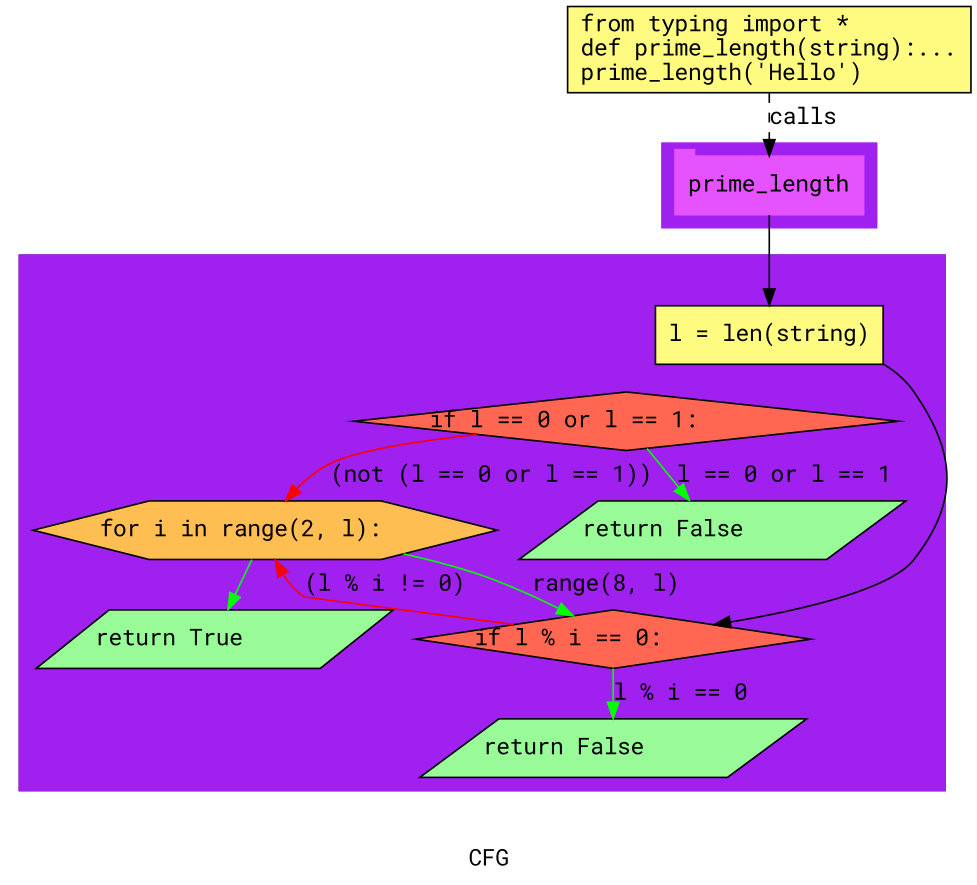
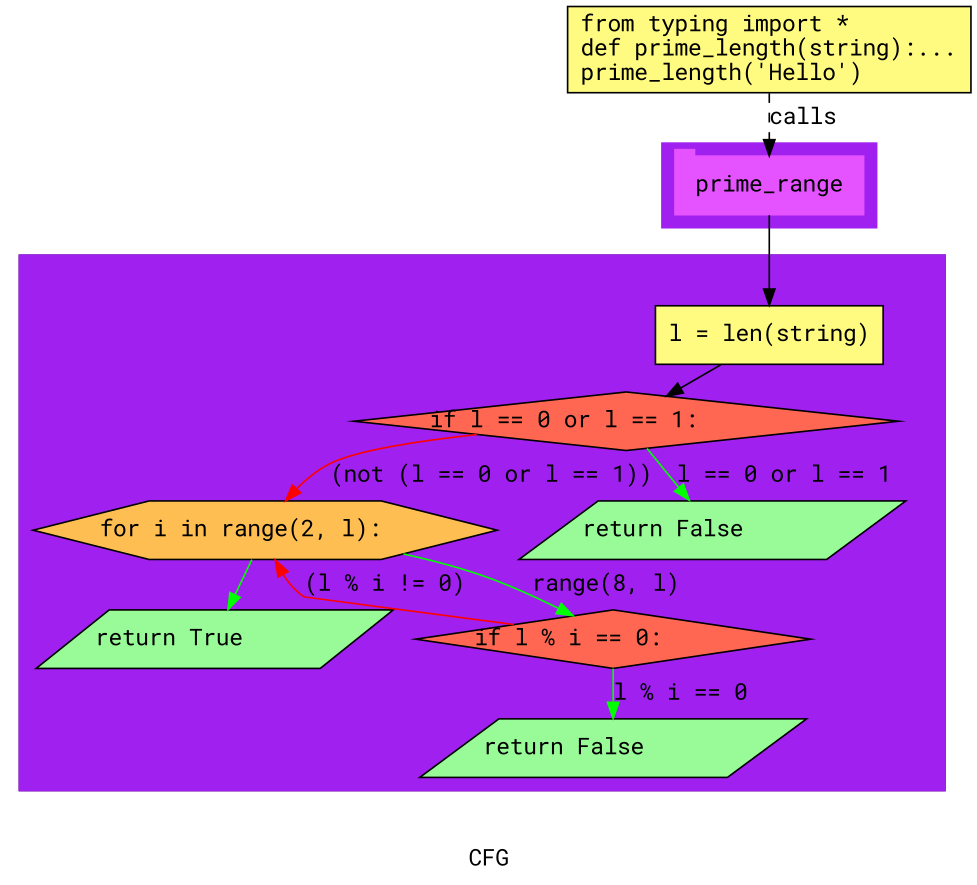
node "prime_length": label "prime_length" -> "prime_range"
edge "l = len(string)" -> "if l % i == 0:": now "l = len(string)" -> "if l == 0 or l == 1:"
